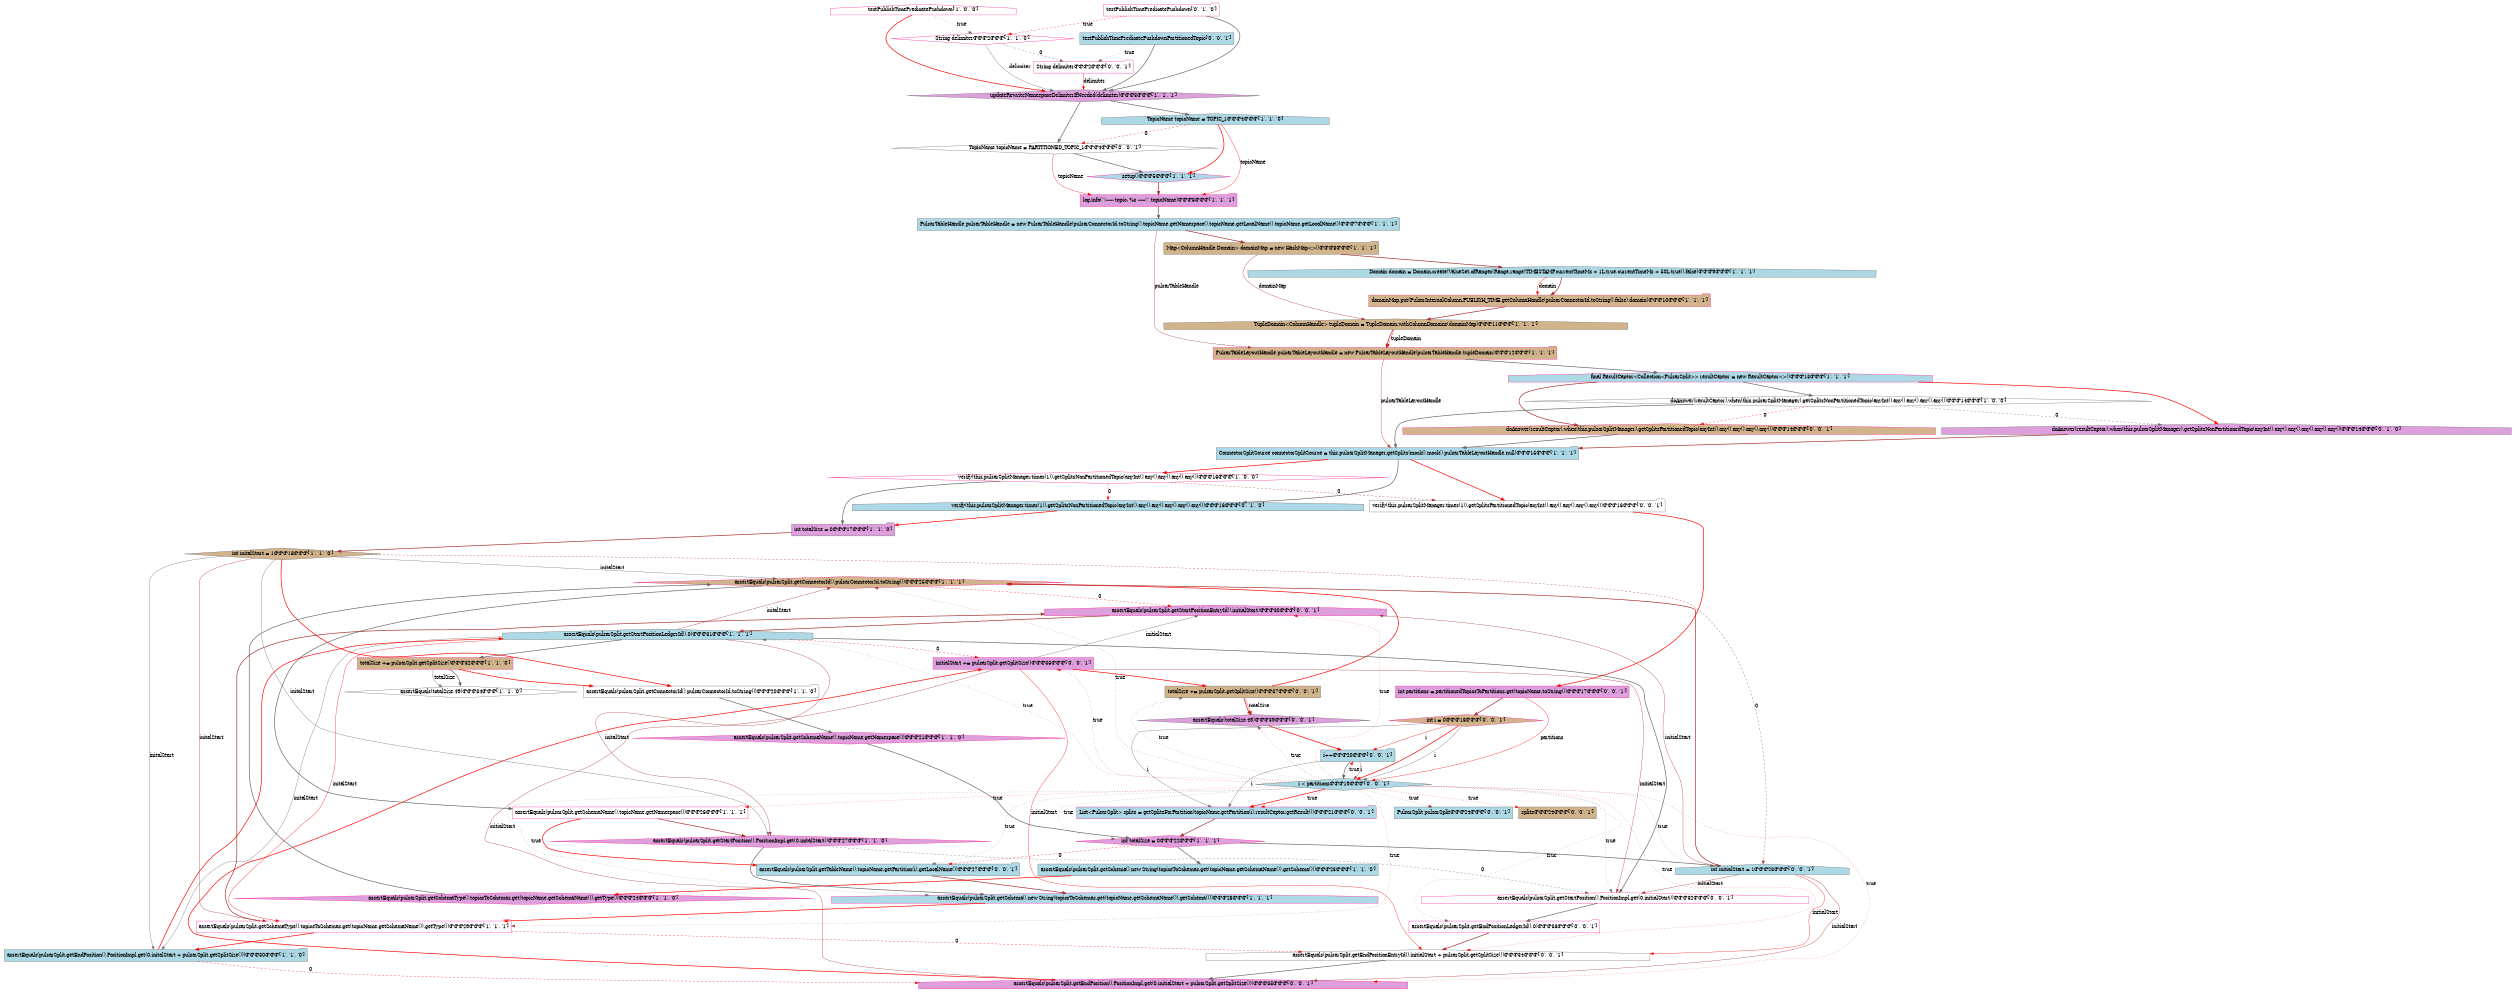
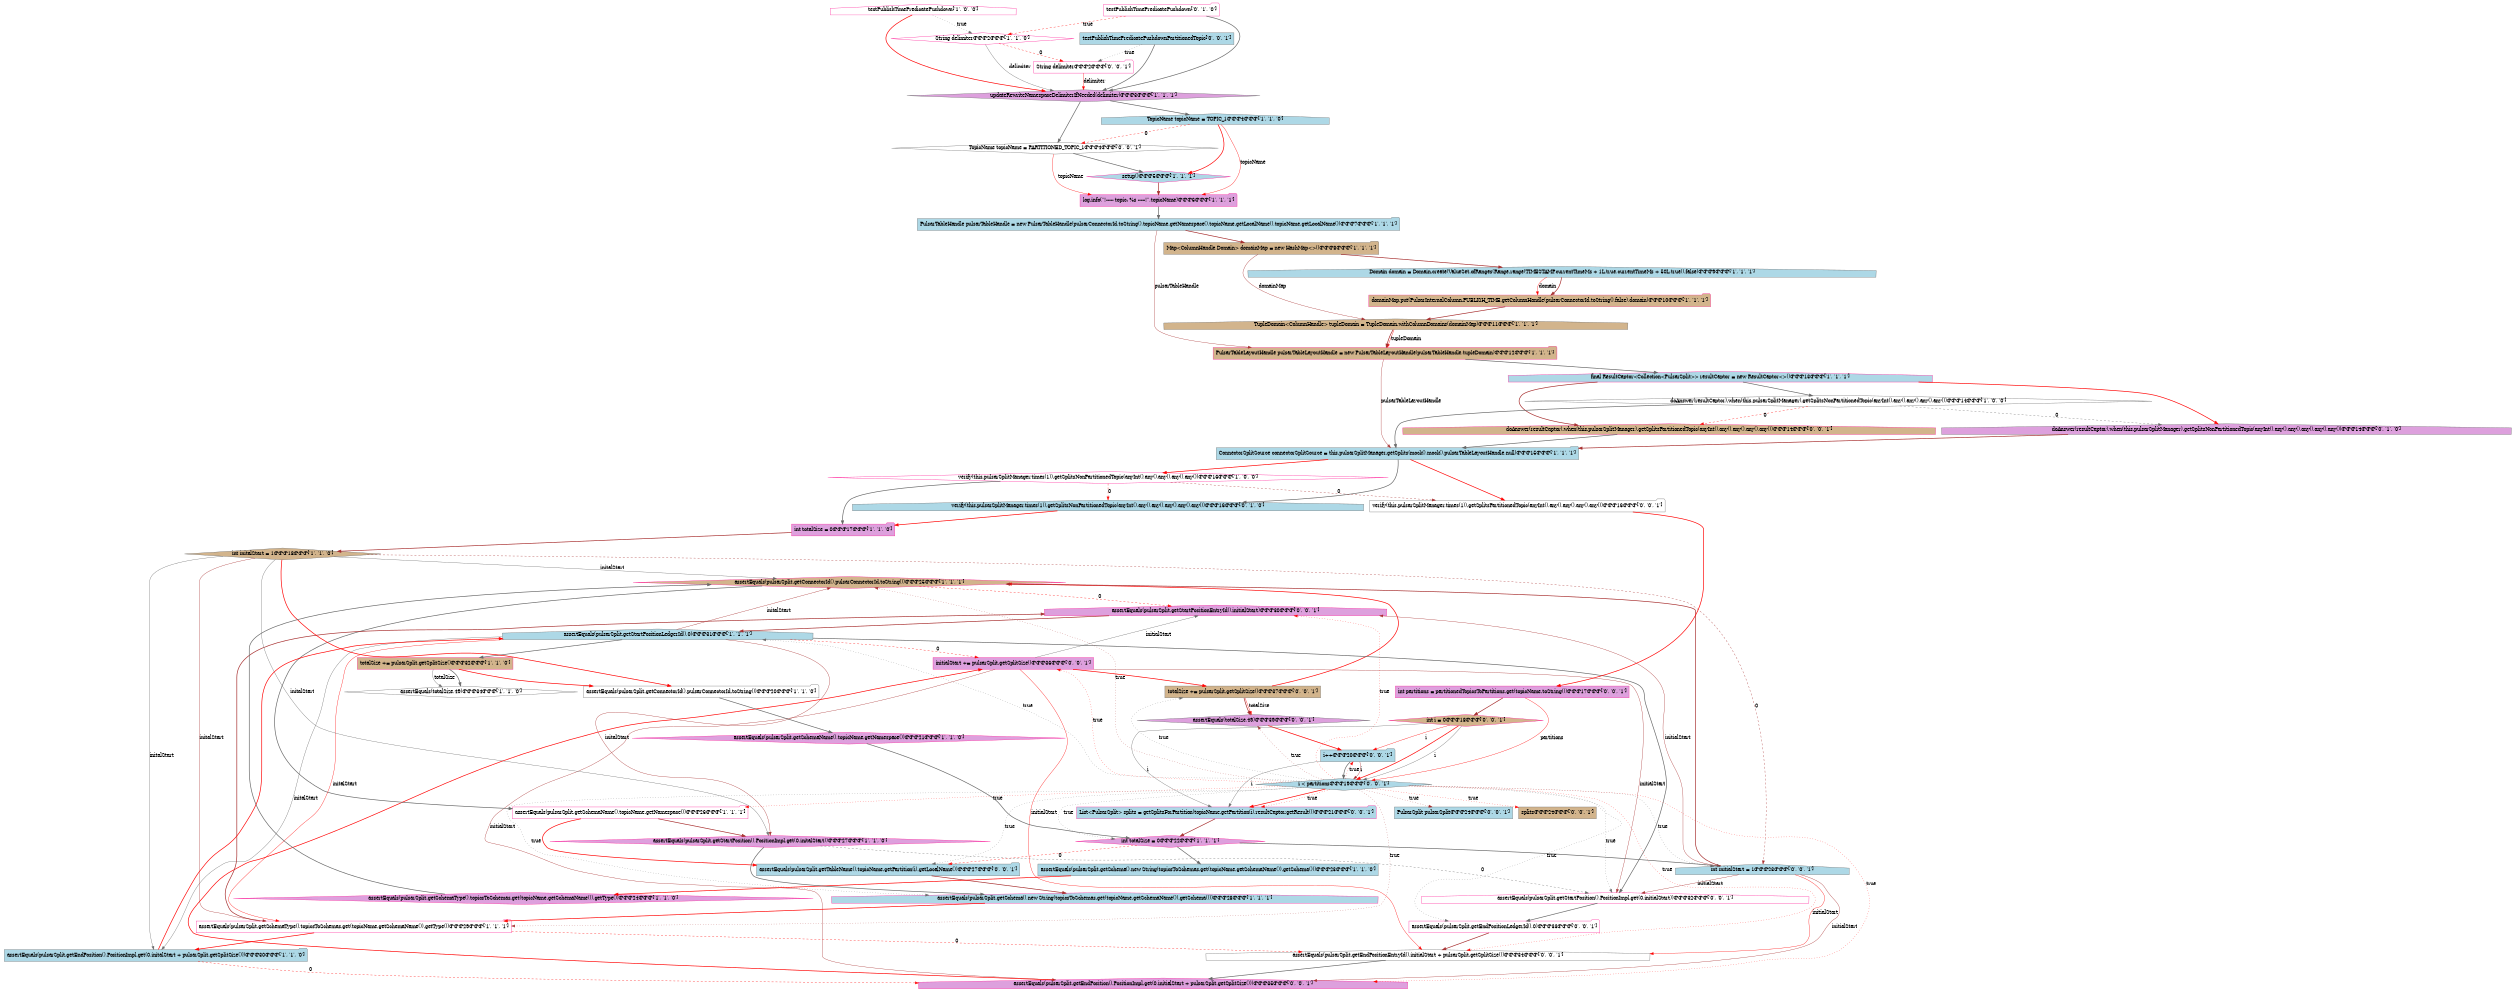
edge "String delimiter@@@2@@@['1', '1', '0']" -> "String delimiter@@@2@@@['0', '0', '1']": color gray40 -> red
node "int totalSize = 0@@@17@@@['1', '1', '0']": color gray40 -> deeppink
